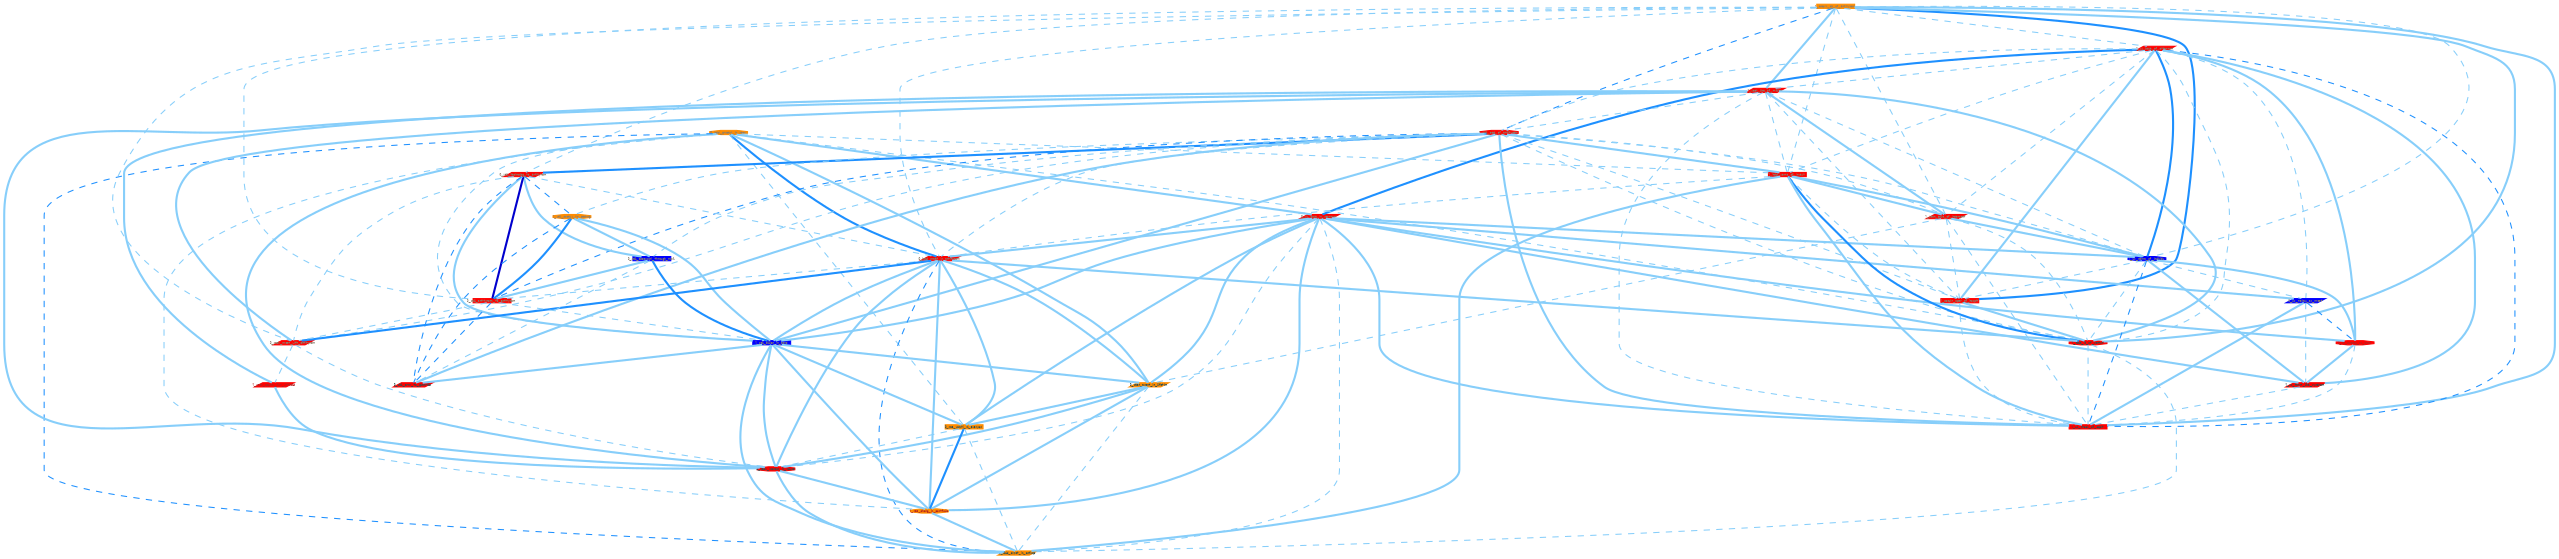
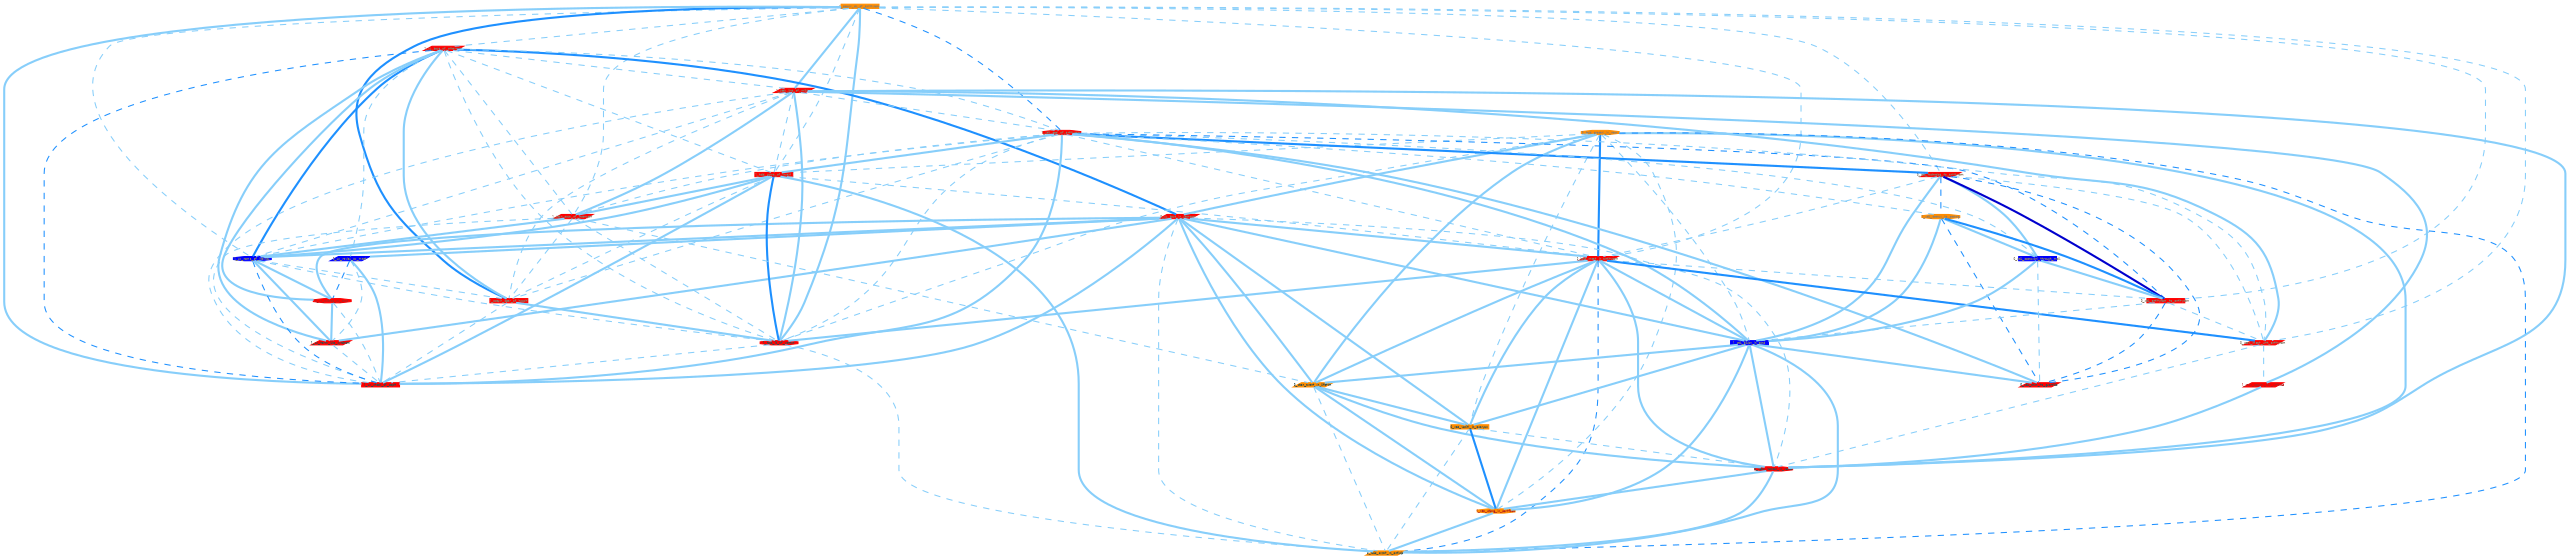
edge "1_us_name_of_individu" -- "0_us_review_as_meet": removed
edge "0_sell_accessori_through_mail" -- "1_sell_billion_in_bond": color #1e90ff -> #87cefa
